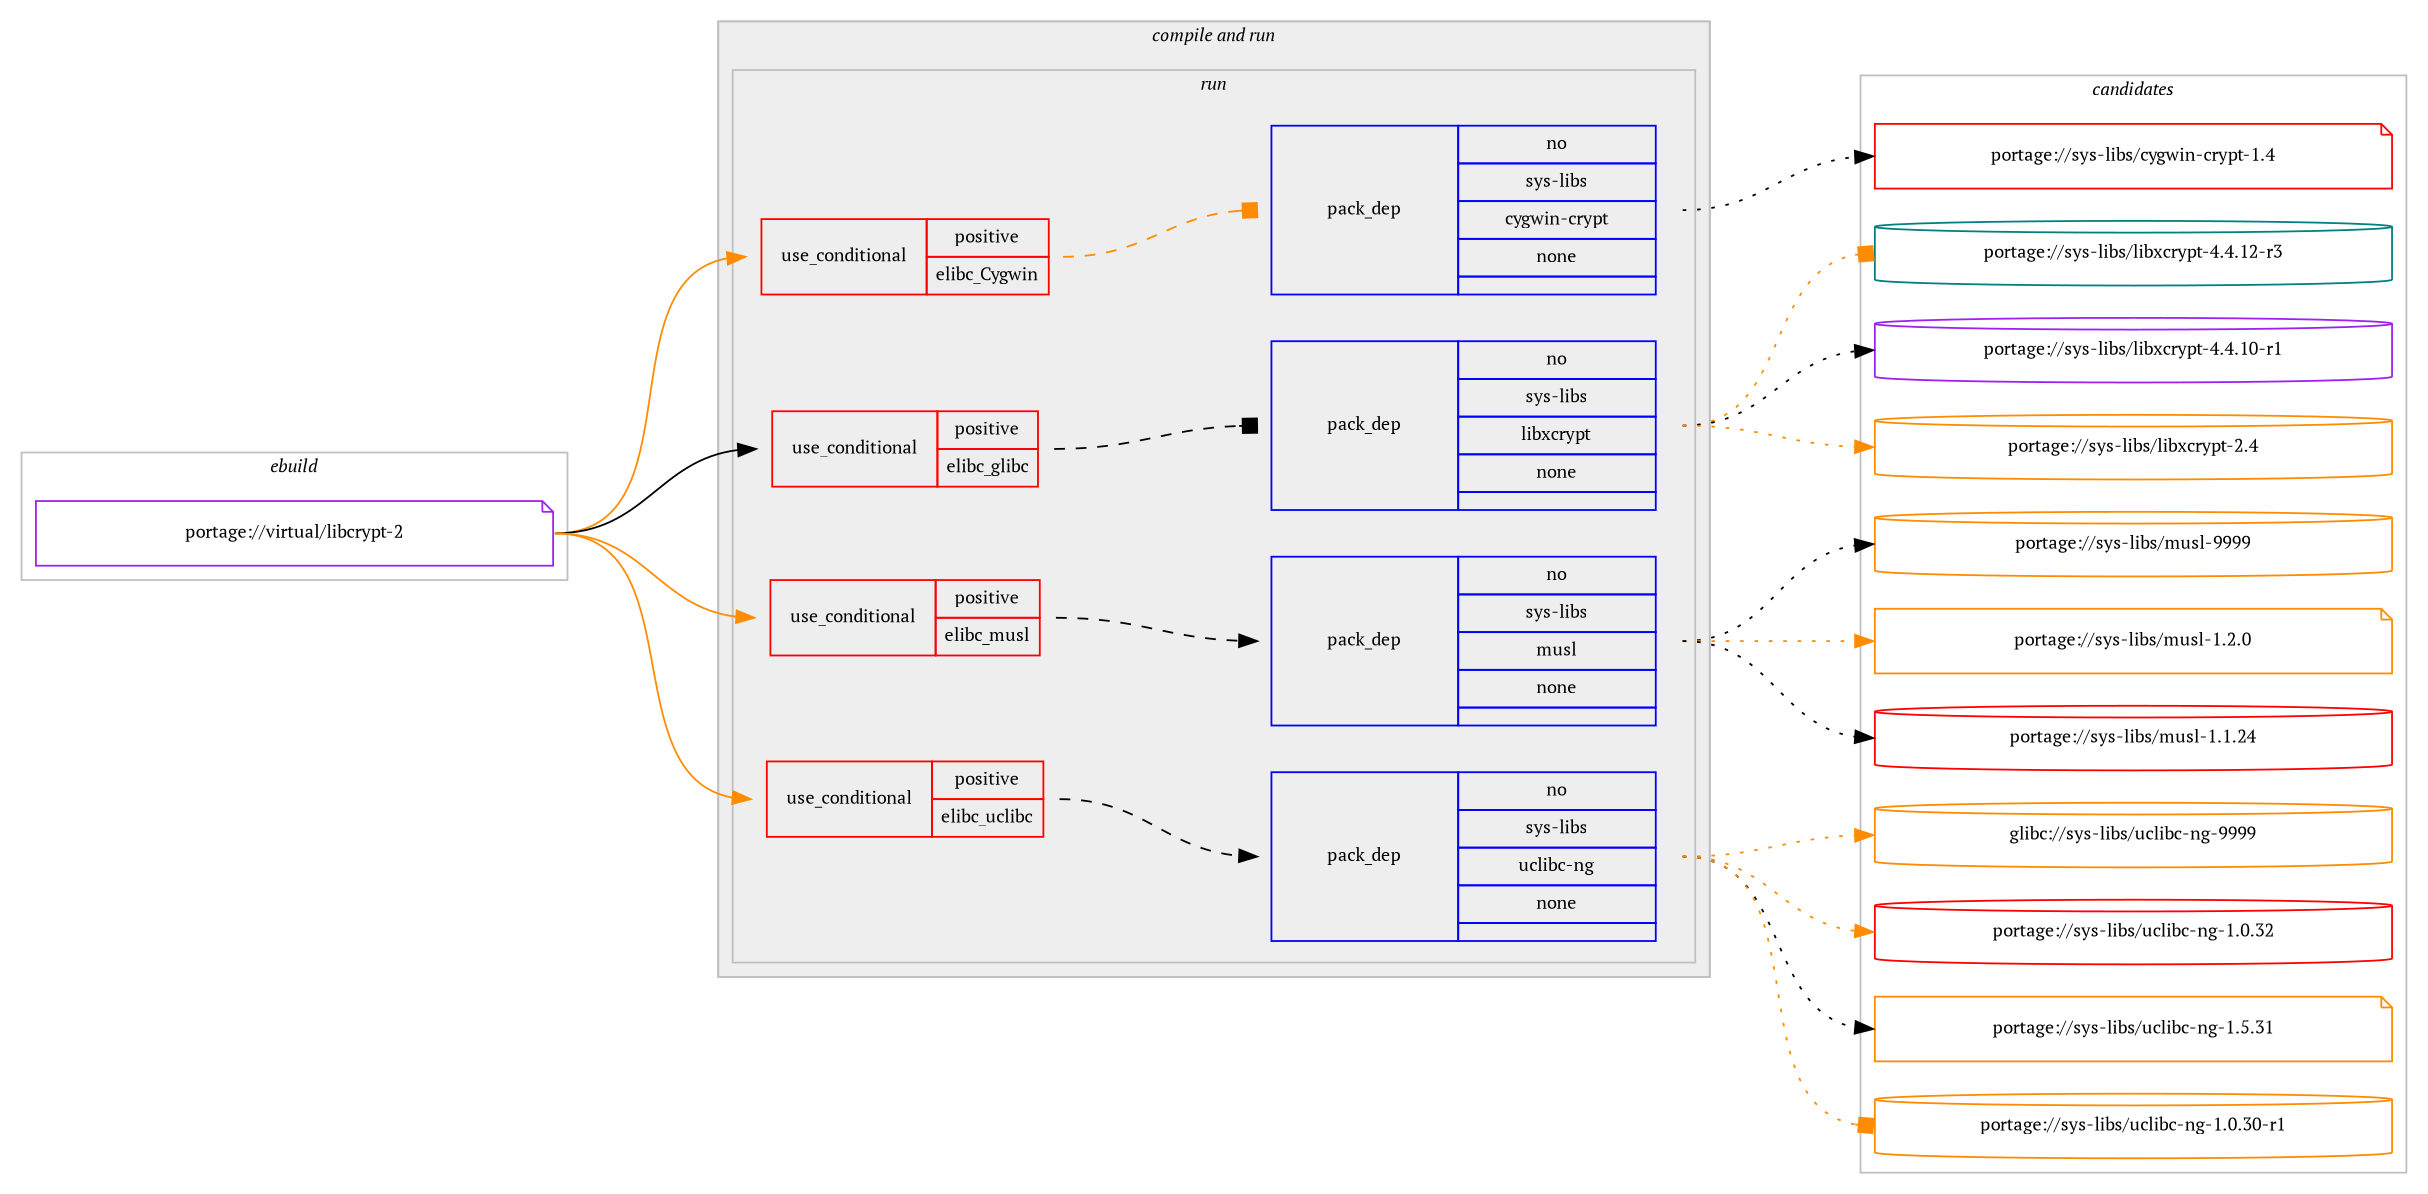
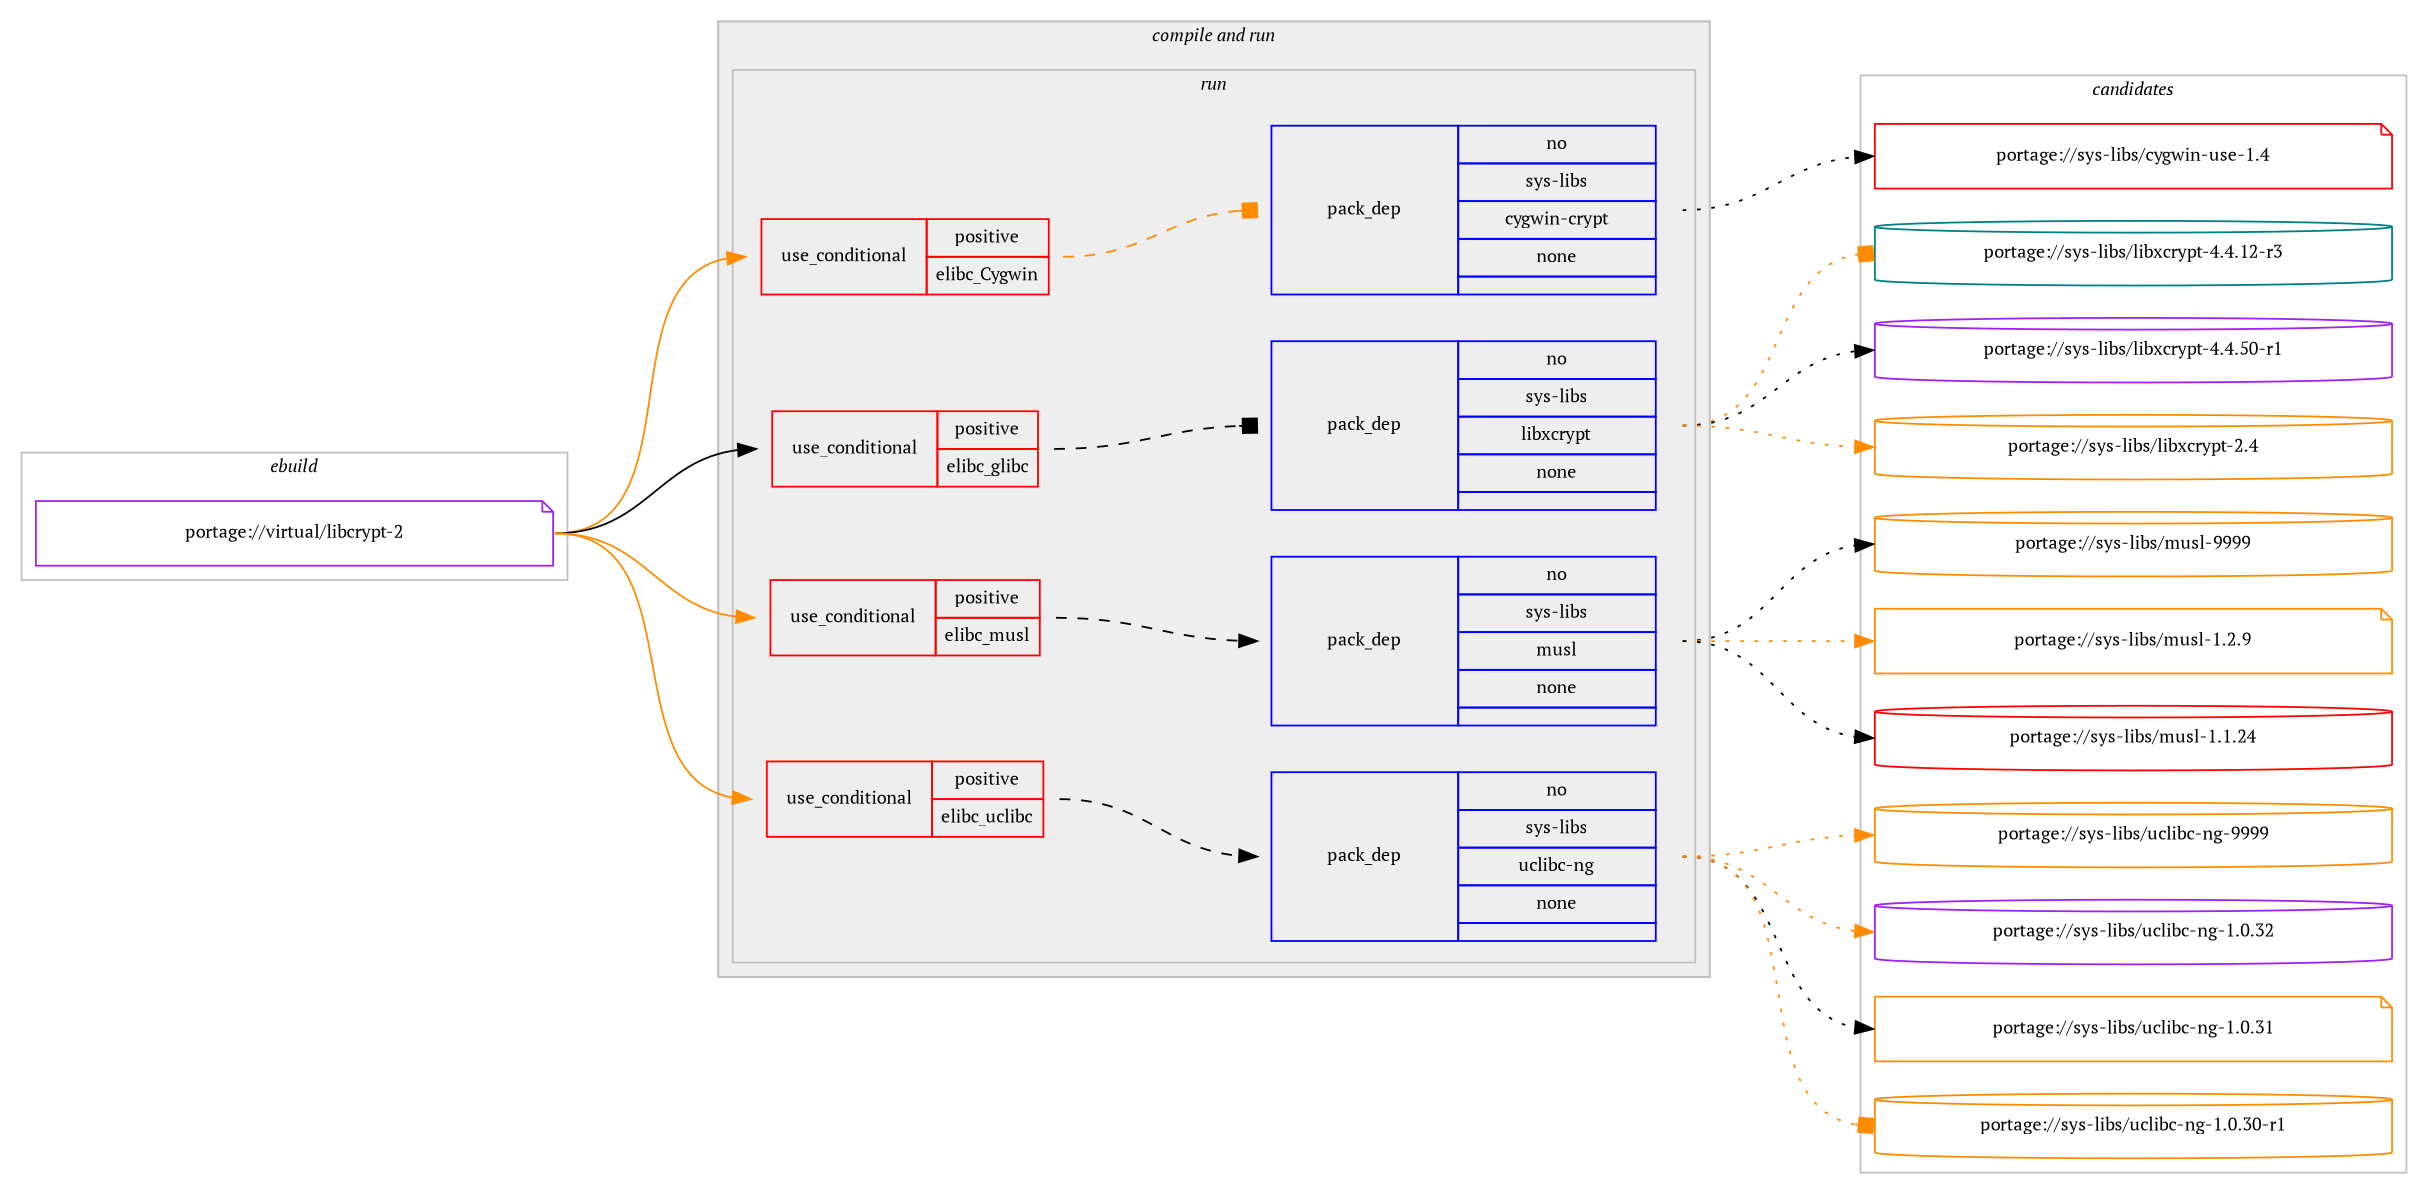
node "portage://sys-libs/cygwin-crypt-1.4": label "portage://sys-libs/cygwin-crypt-1.4" -> "portage://sys-libs/cygwin-use-1.4"
node "portage://sys-libs/libxcrypt-4.4.10-r1": label "portage://sys-libs/libxcrypt-4.4.10-r1" -> "portage://sys-libs/libxcrypt-4.4.50-r1"
node "portage://sys-libs/musl-1.2.0": label "portage://sys-libs/musl-1.2.0" -> "portage://sys-libs/musl-1.2.9"
node "glibc://sys-libs/uclibc-ng-9999": label "glibc://sys-libs/uclibc-ng-9999" -> "portage://sys-libs/uclibc-ng-9999"
node "portage://sys-libs/uclibc-ng-1.0.32": color red -> purple
node "portage://sys-libs/uclibc-ng-1.5.31": label "portage://sys-libs/uclibc-ng-1.5.31" -> "portage://sys-libs/uclibc-ng-1.0.31"
